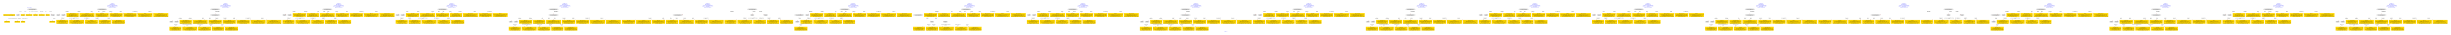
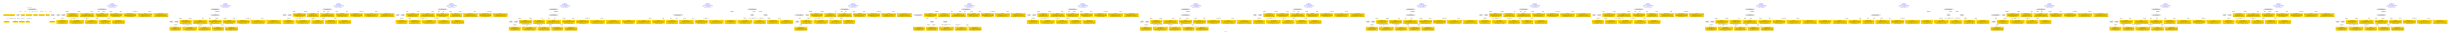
node "Artist Death Date": added
